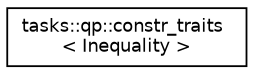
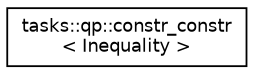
node "tasks::qp::constr_traits < Inequality >": label "tasks::qp::constr_traits < Inequality >" -> "tasks::qp::constr_constr < Inequality >"
